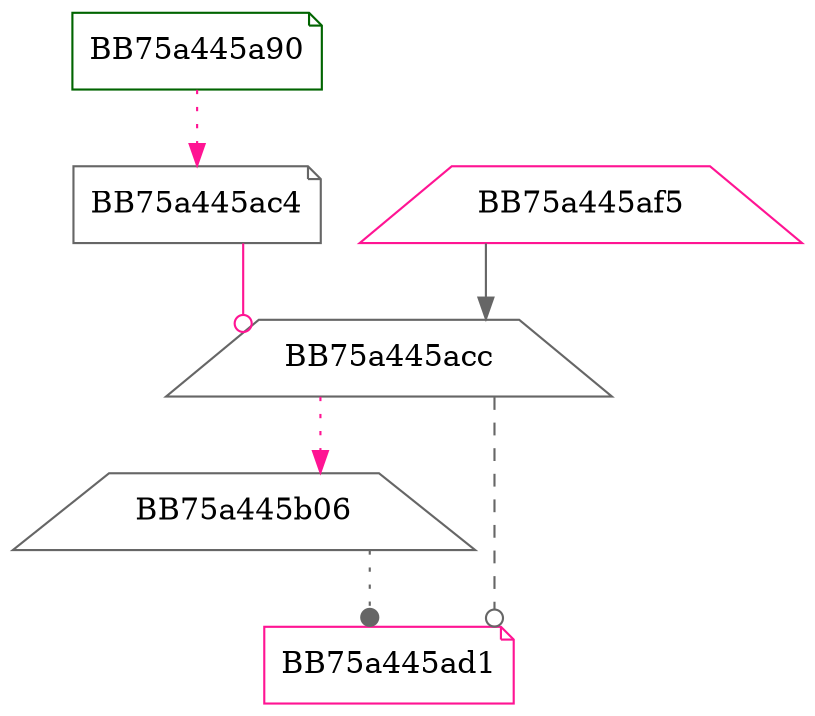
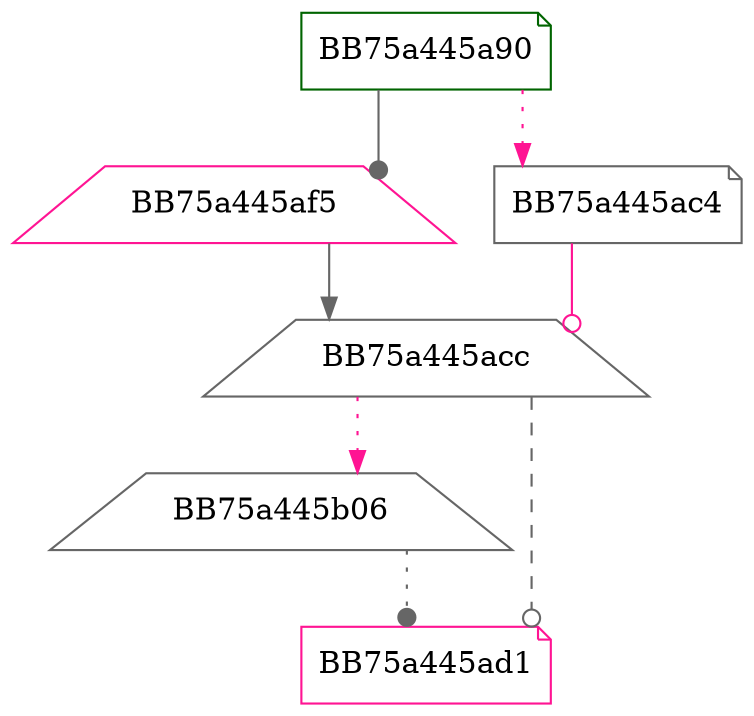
edge "BB75a445a90" -> "BB75a445af5": added
